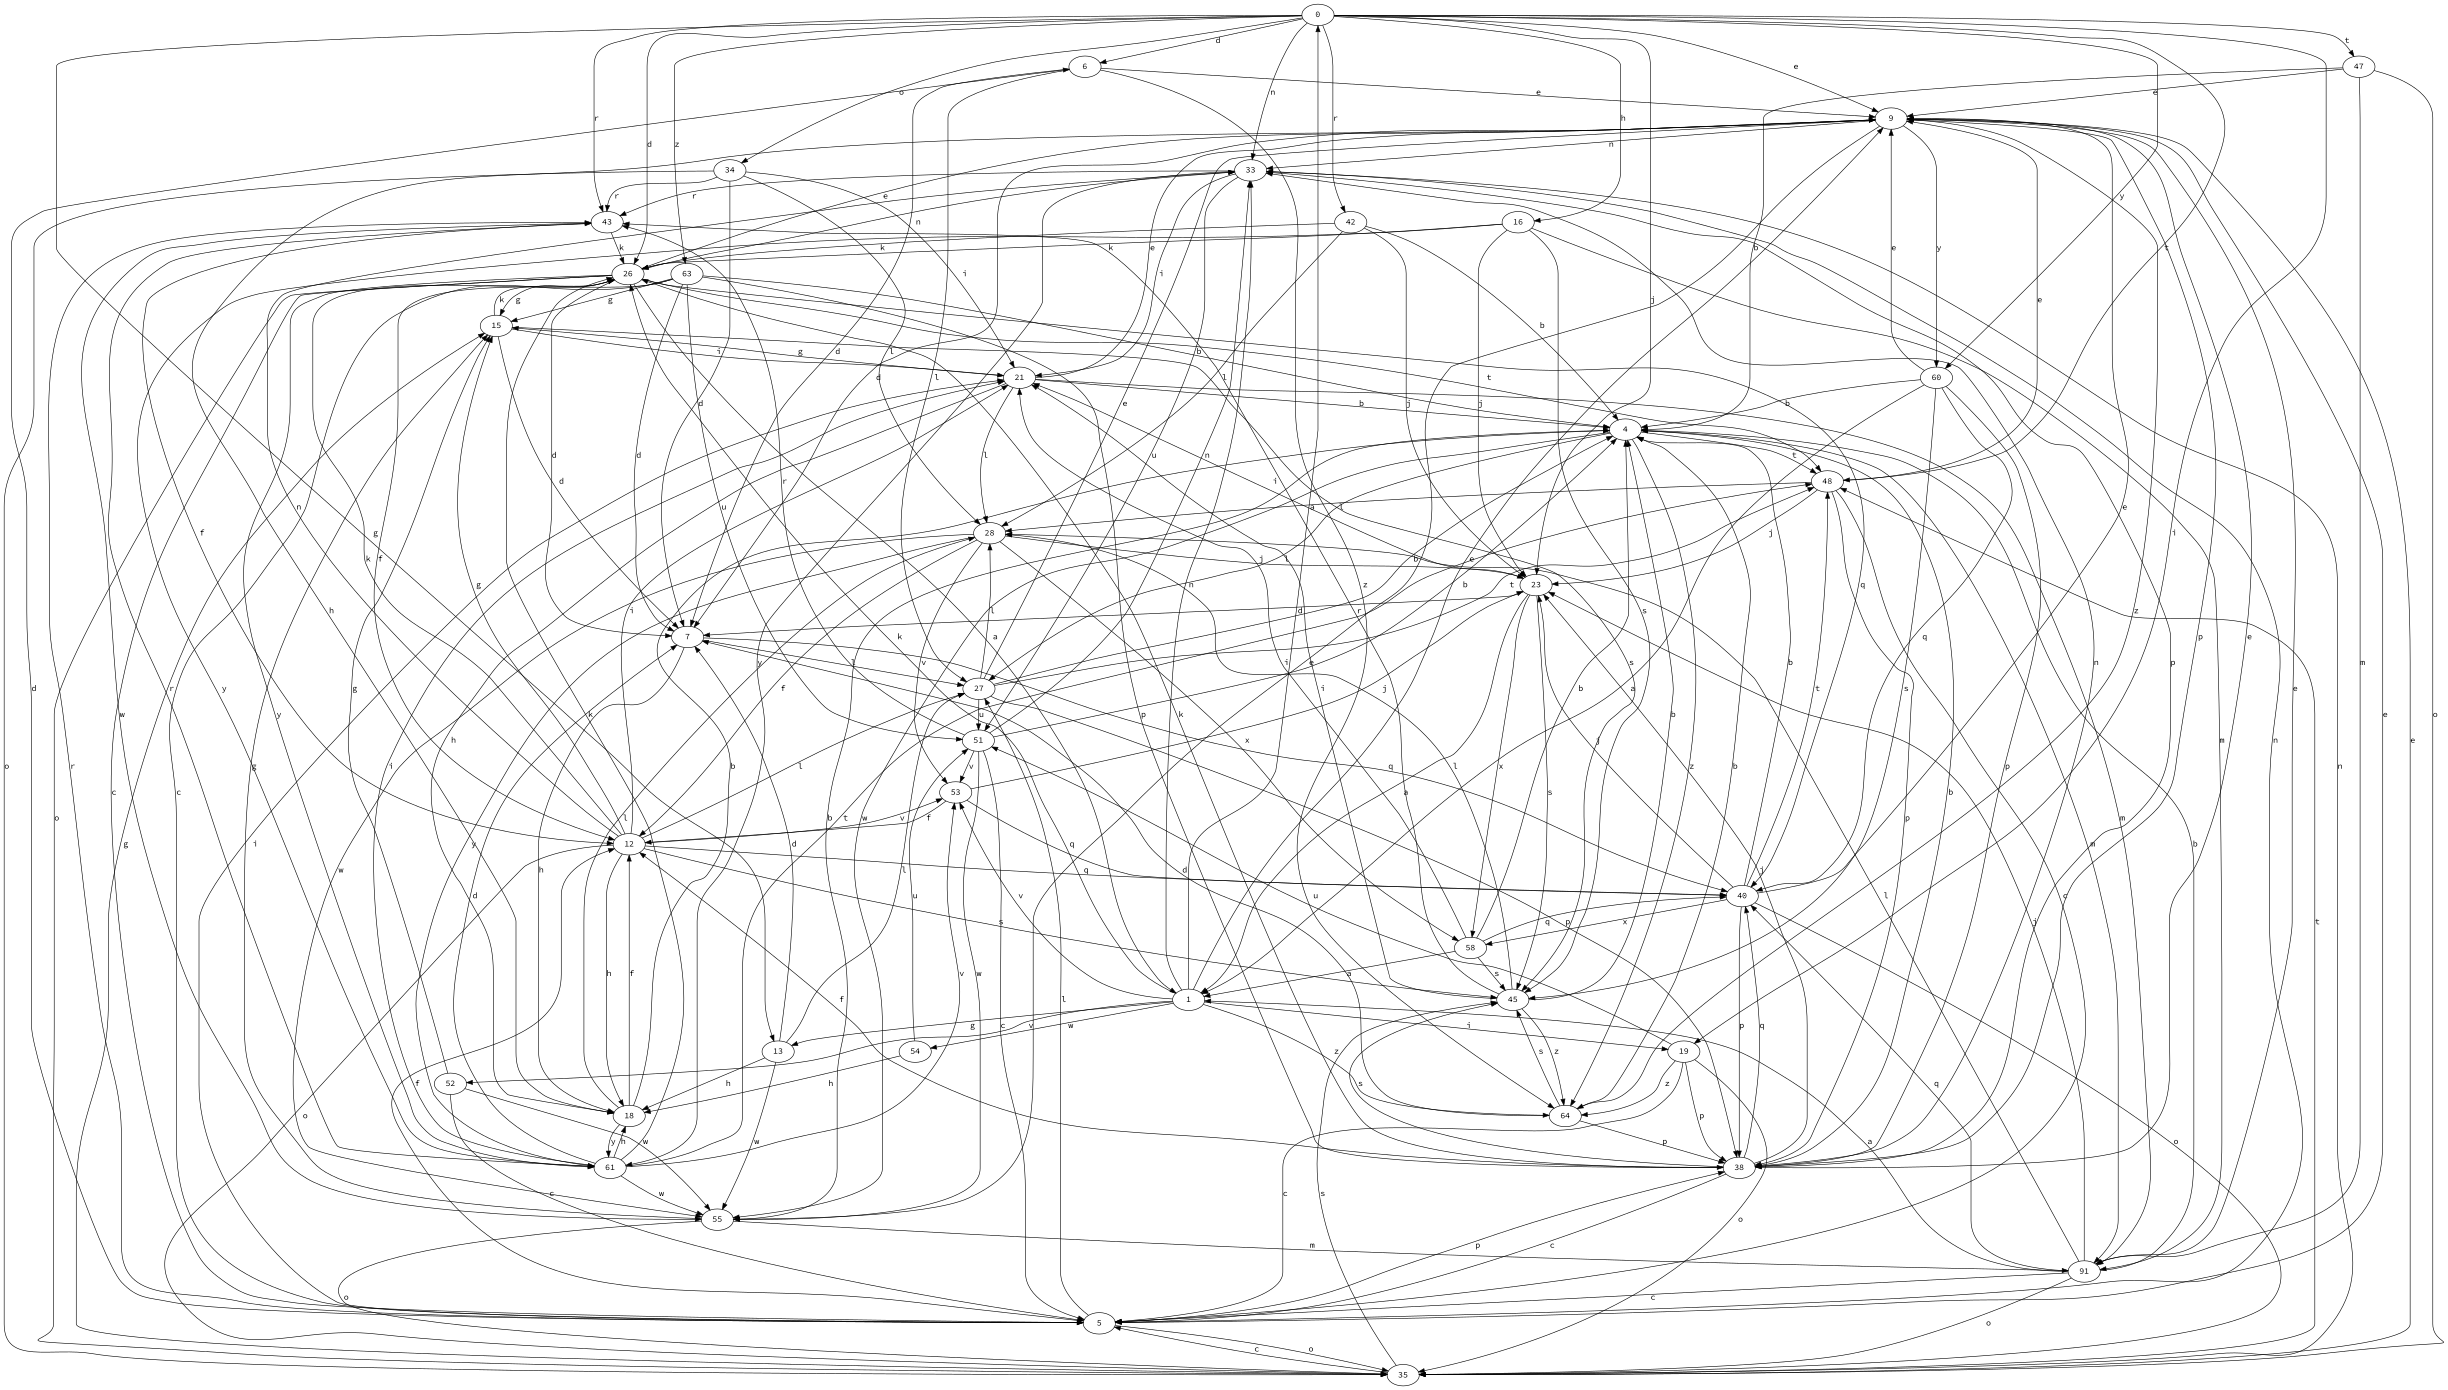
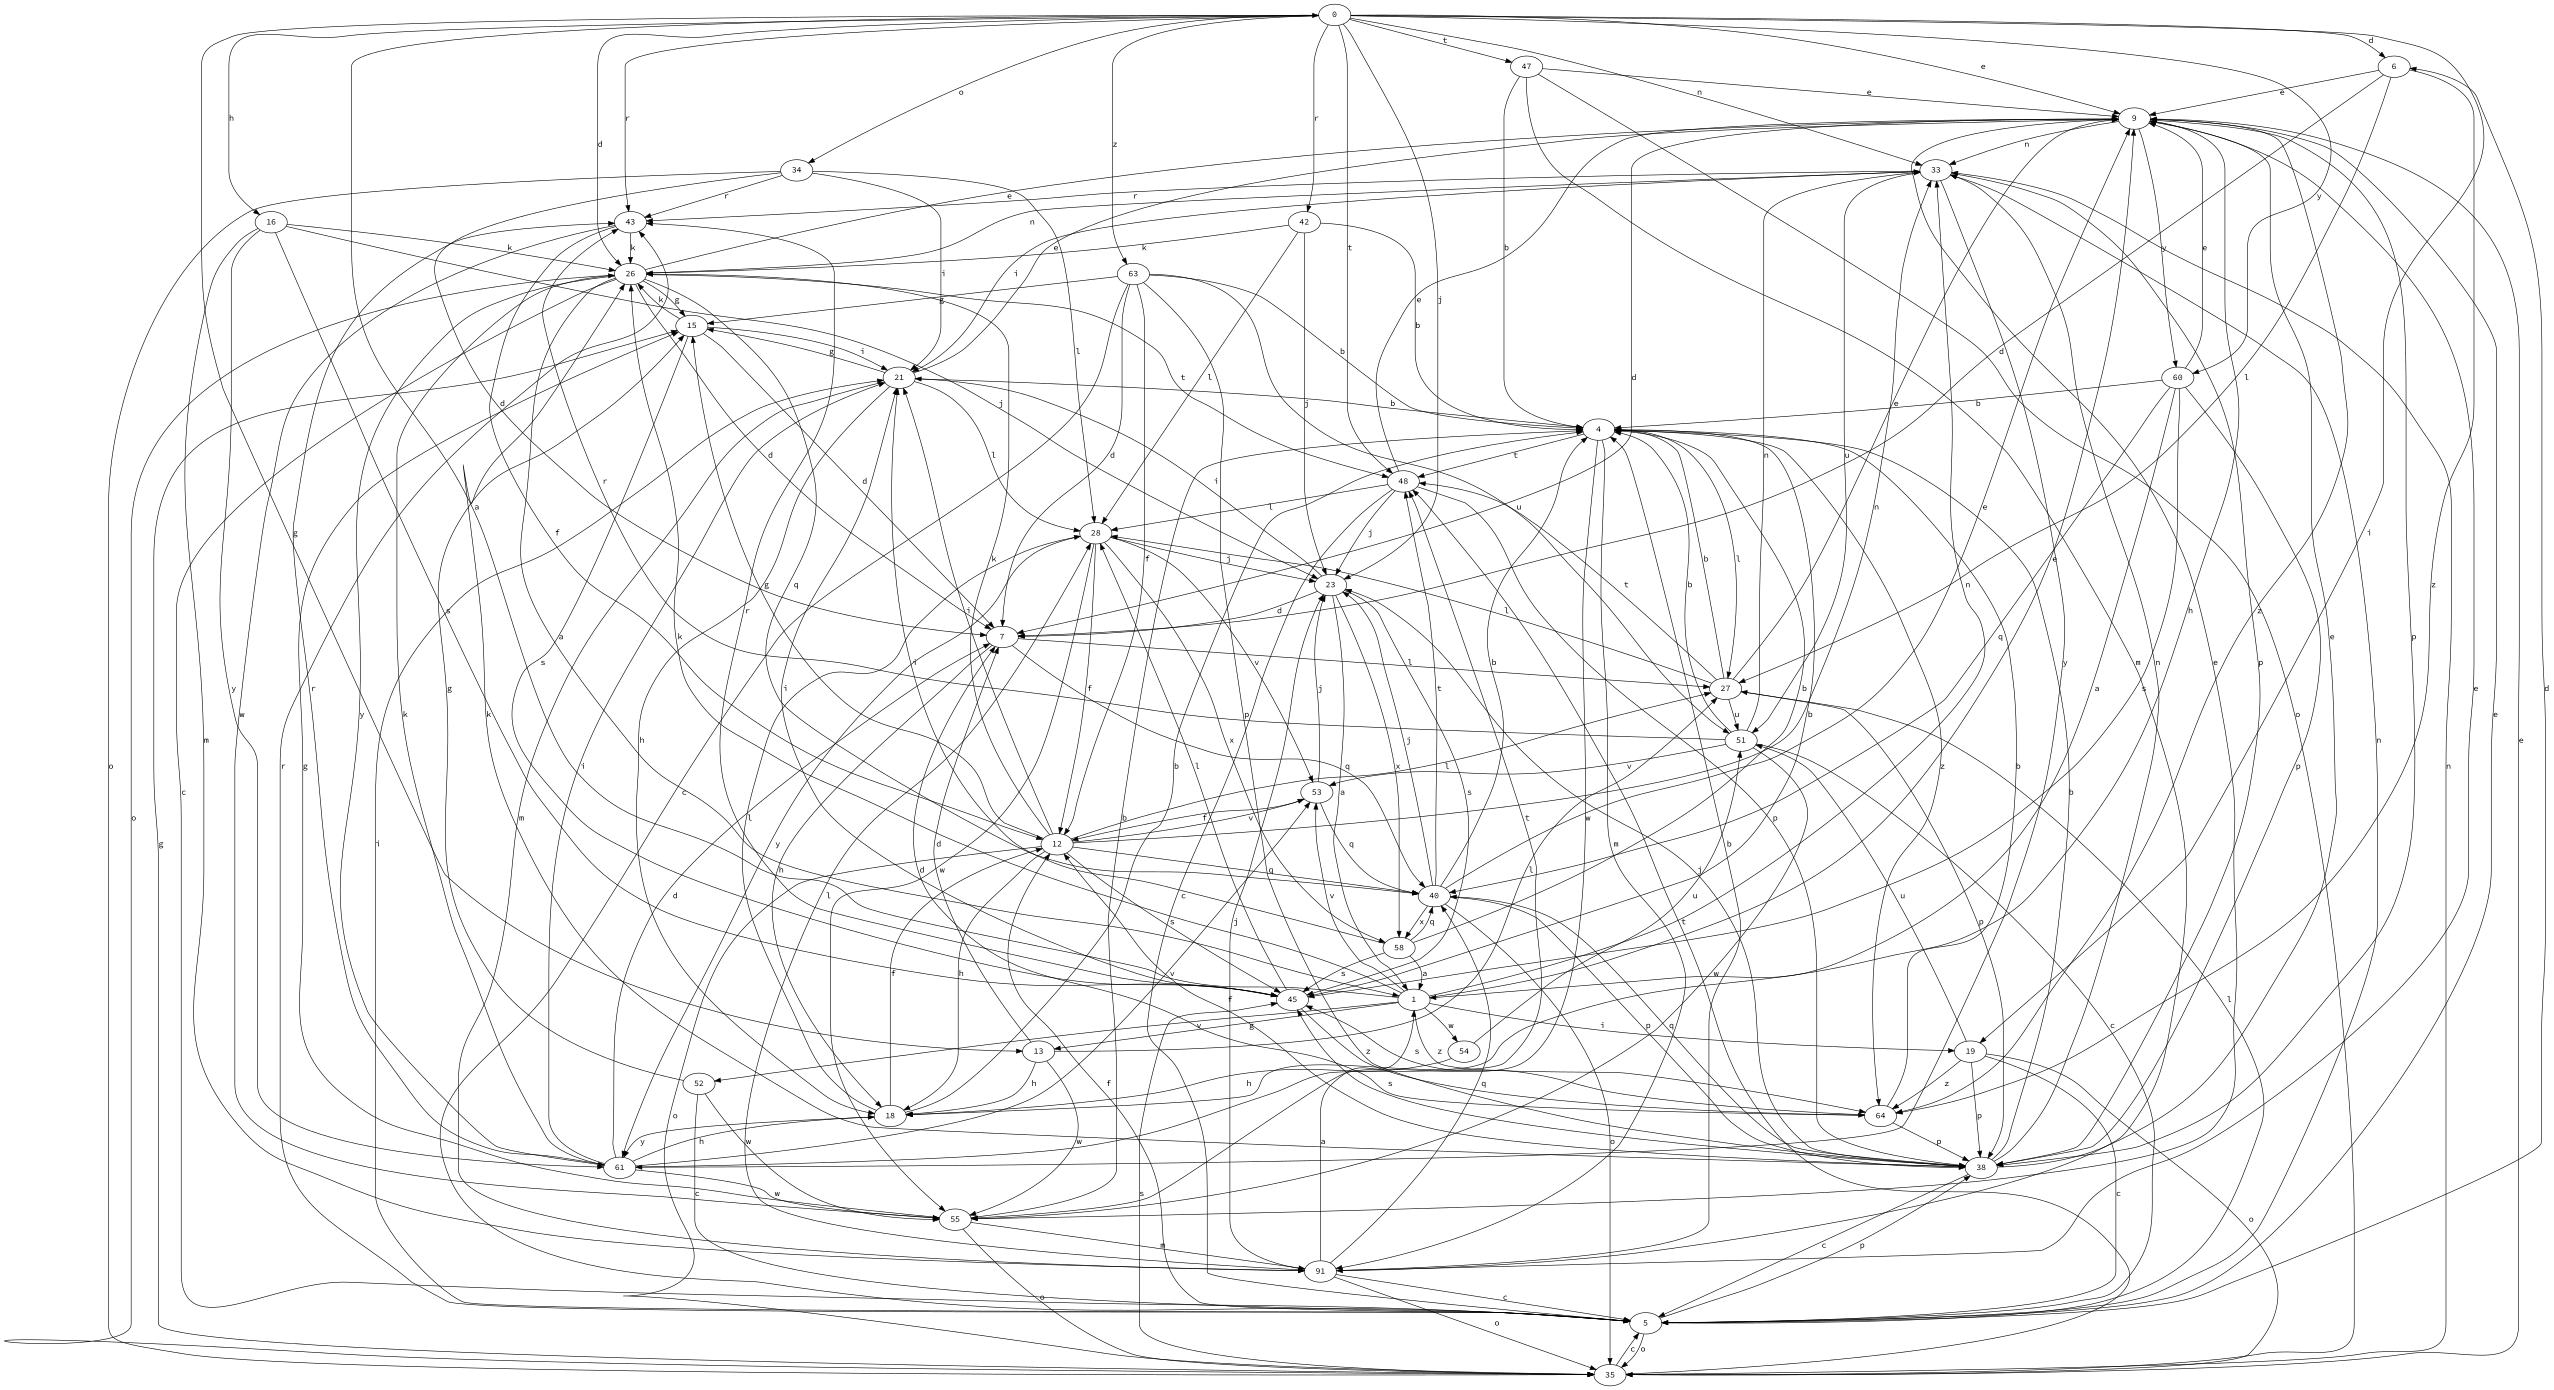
edge "9" -> "55": reversed
